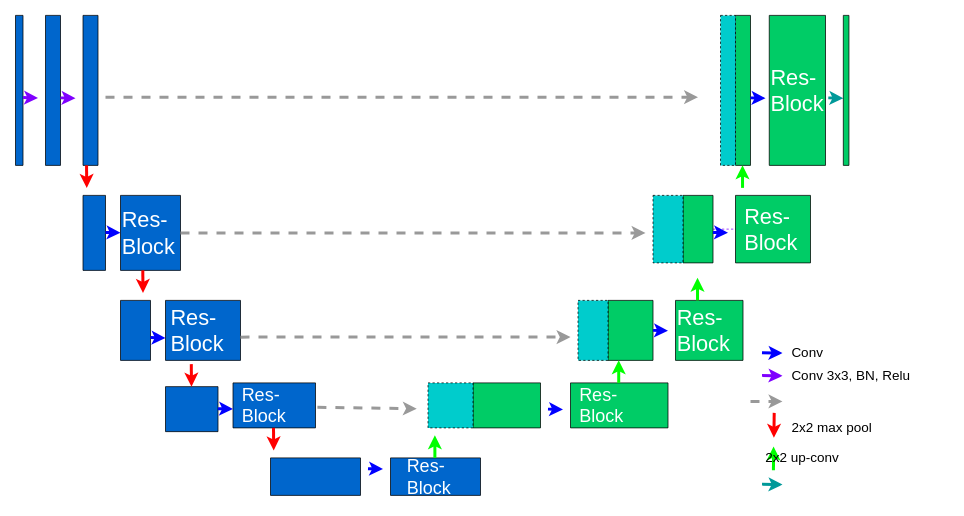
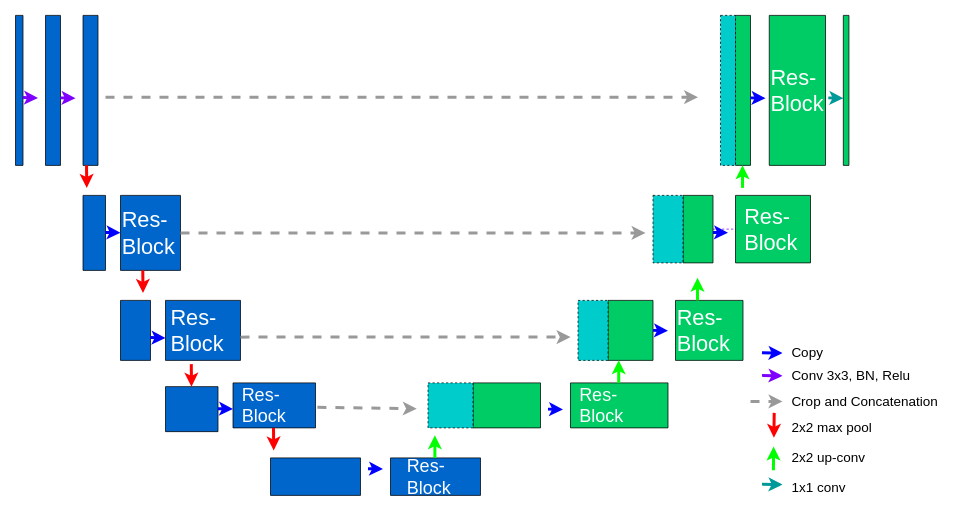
node "Conv": label "Conv" -> "Copy"
node "Crop and Concatenation": added
node "2x2 up-conv": moved (805, 458) -> (831, 458)
node "1x1 conv": added
